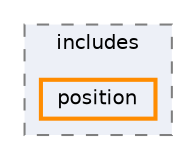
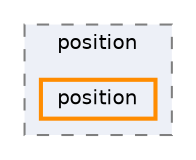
cluster "includes": label "includes" -> "position"
